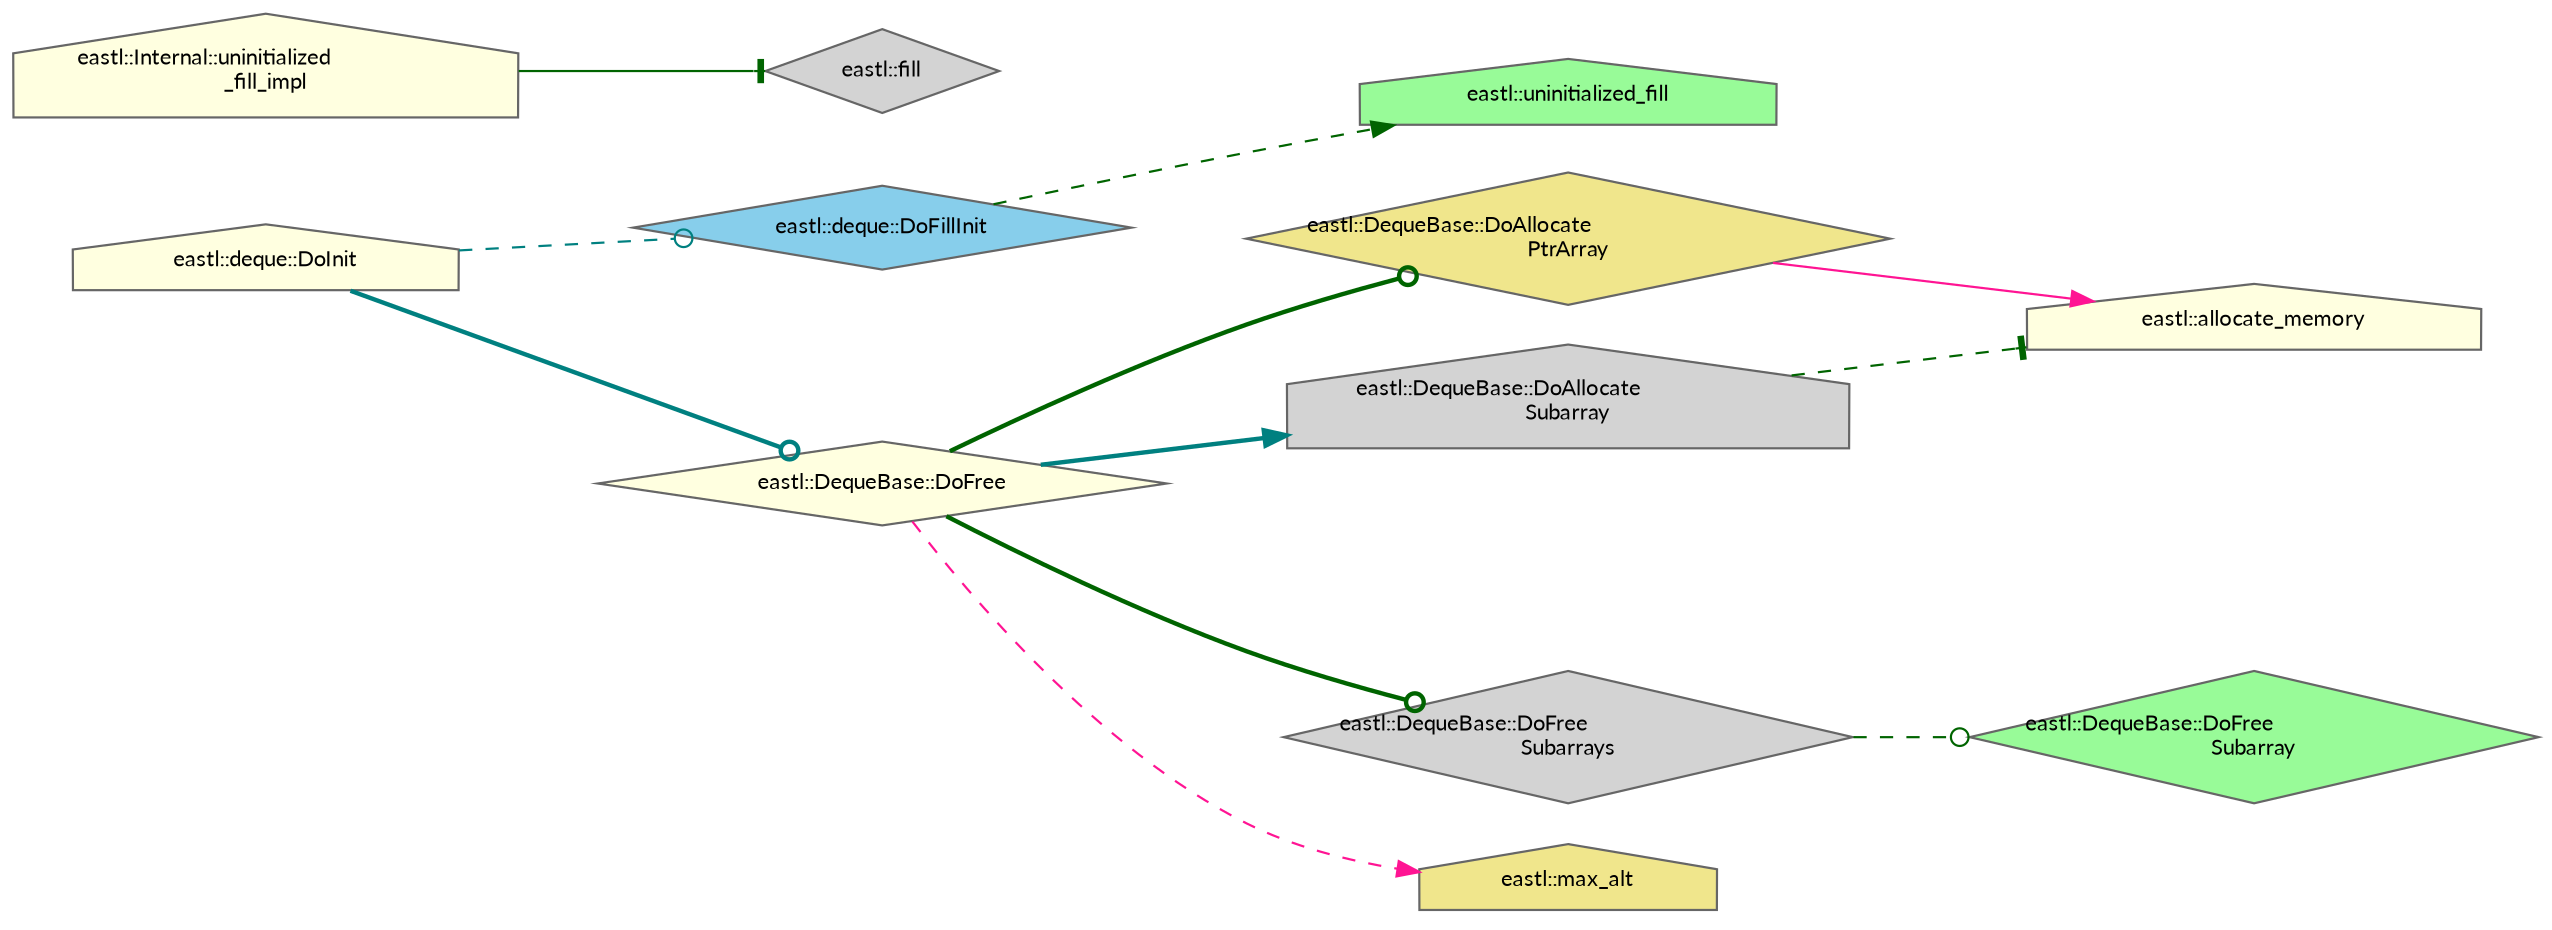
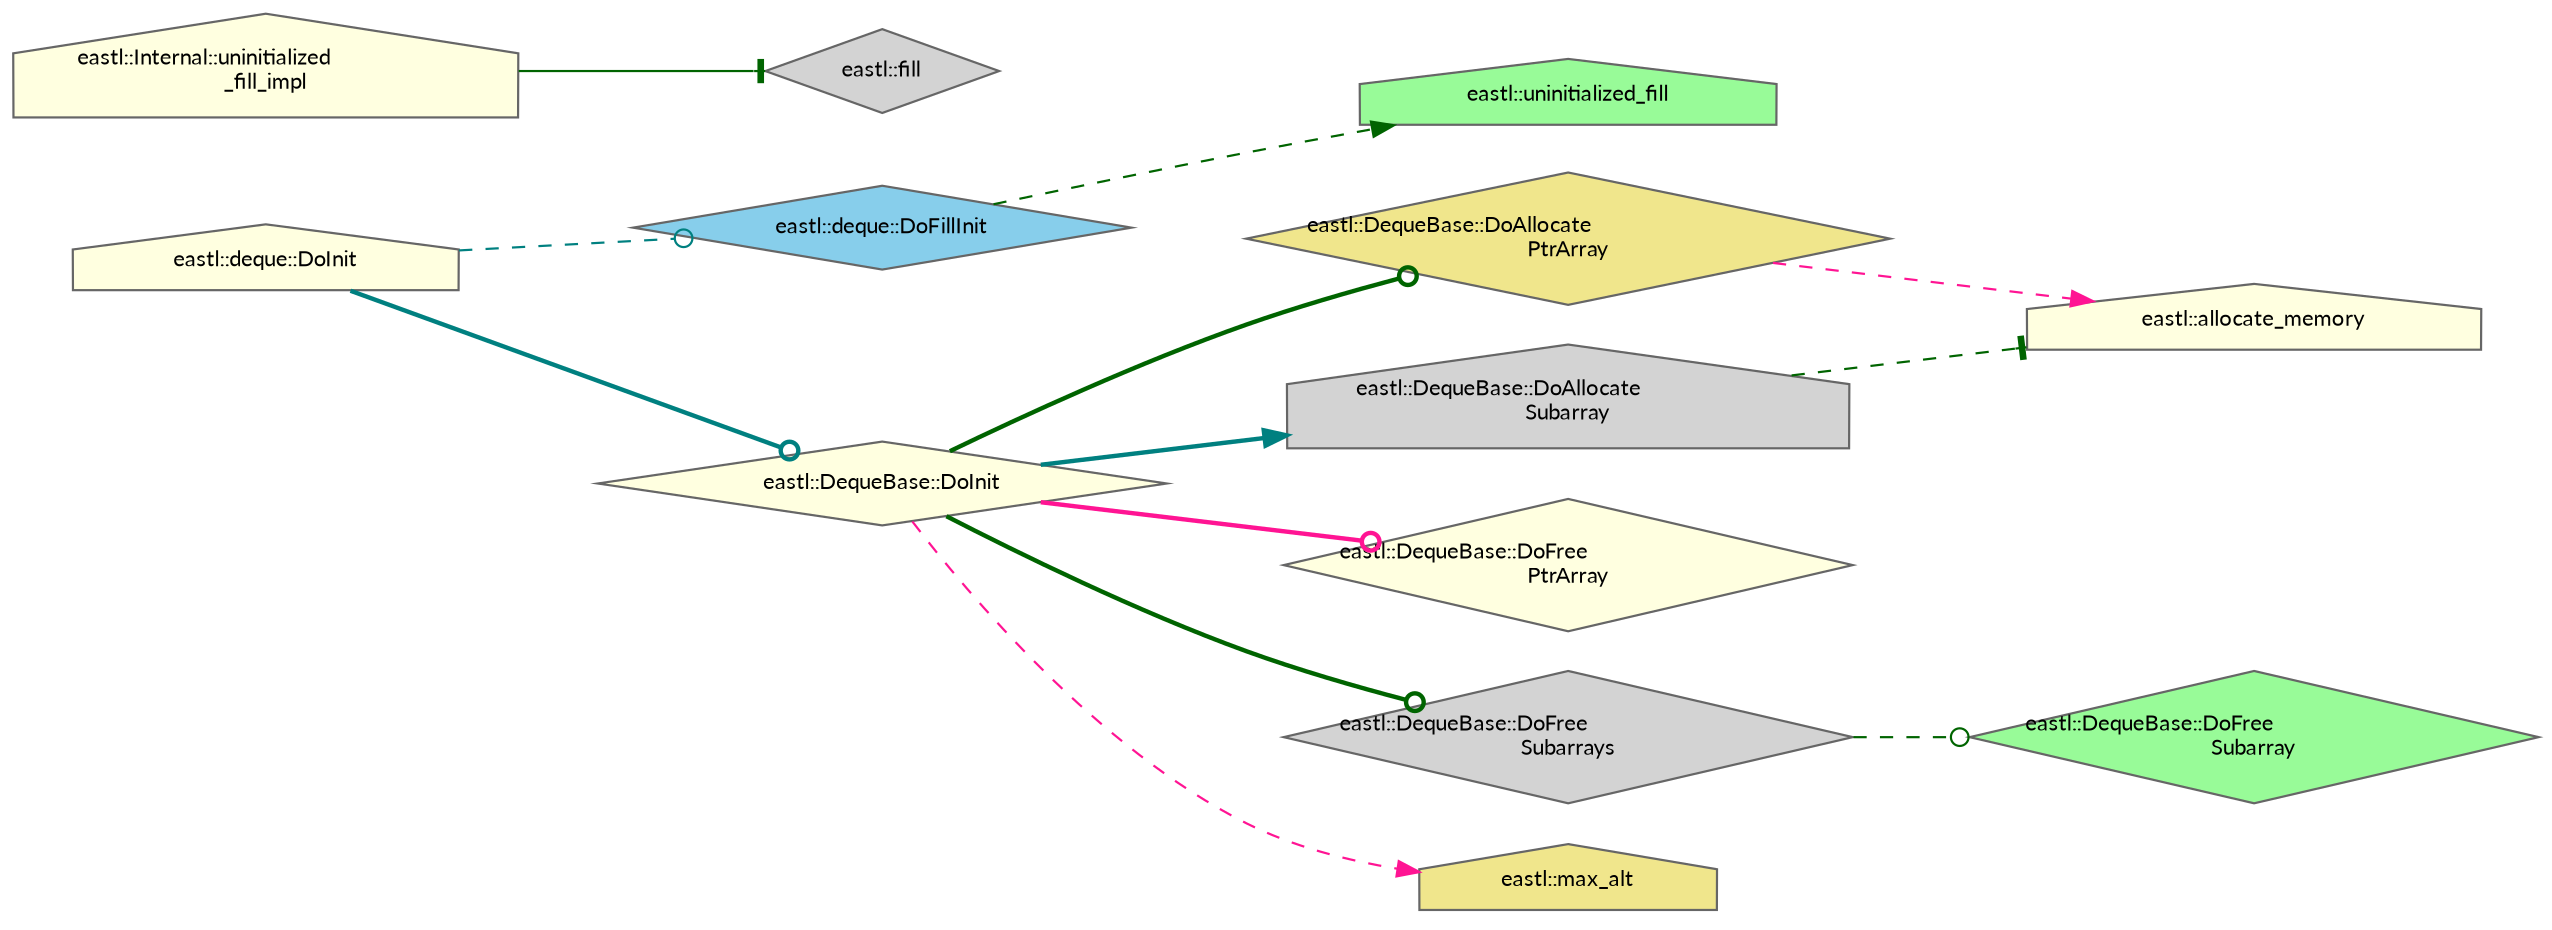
edge "eastl::DequeBase::DoAllocate PtrArray" -> "eastl::allocate_memory": style solid -> dashed
node "eastl::DequeBase::DoFree": label "eastl::DequeBase::DoFree" -> "eastl::DequeBase::DoInit"
node "eastl::DequeBase::DoFree PtrArray": added
